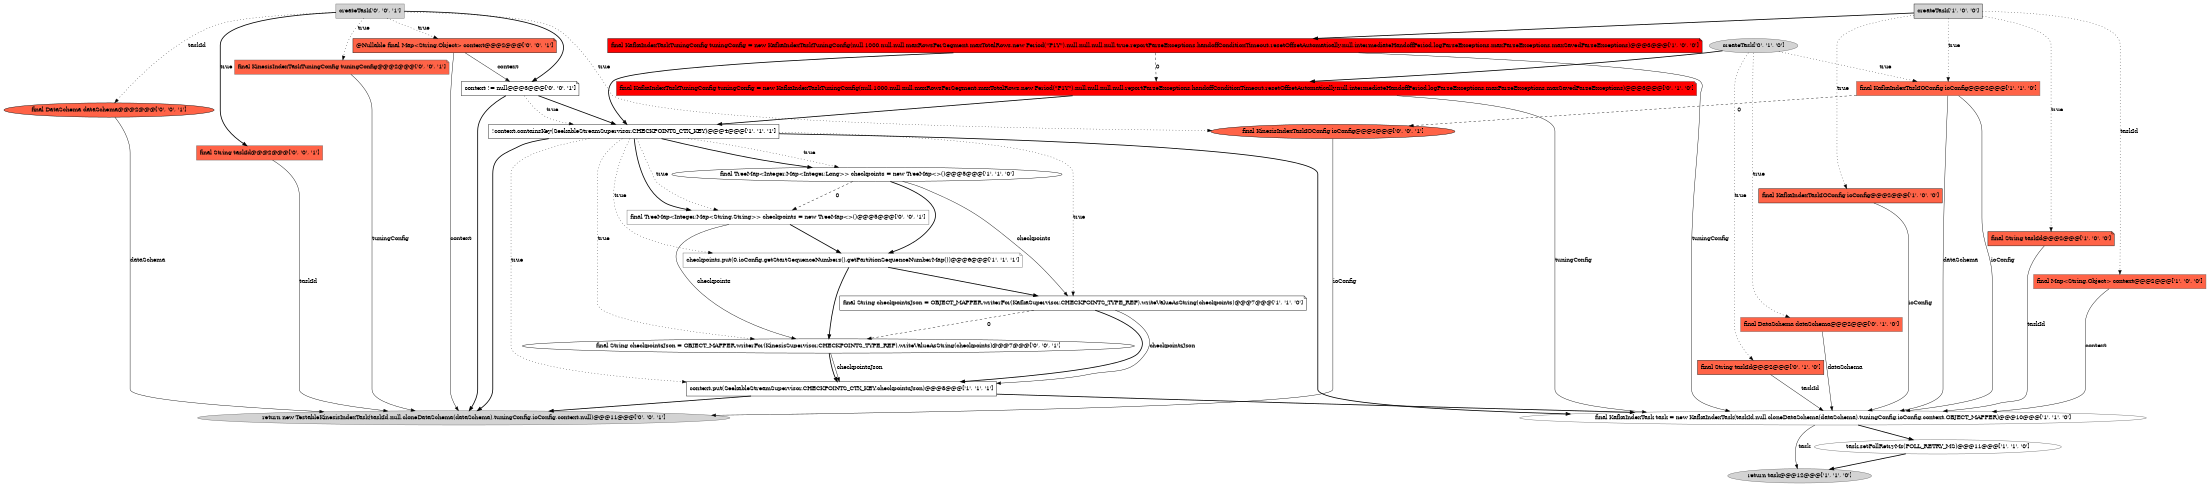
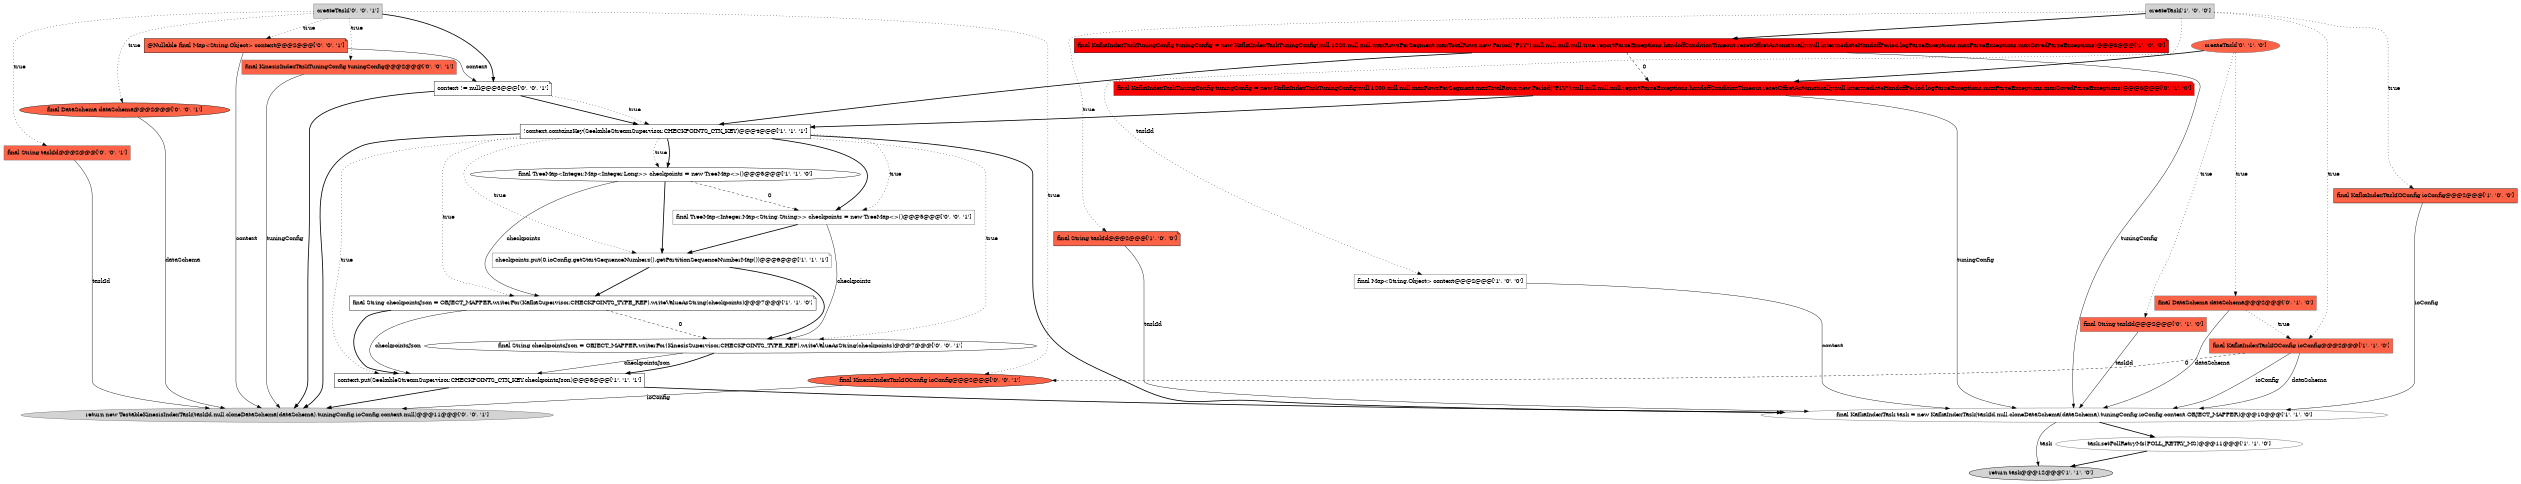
node "createTask['1', '0', '0']": color black -> gray40
edge "createTask['0', '0', '1']" -> "final String taskId@@@2@@@['0', '0', '1']": style bold -> dotted
edge "createTask['0', '0', '1']" -> "final DataSchema dataSchema@@@2@@@['0', '0', '1']": label "taskId" -> "true"
node "createTask['0', '1', '0']": fillcolor lightgray -> tomato
edge "createTask['0', '1', '0']" -> "final KafkaIndexTaskIOConfig ioConfig@@@2@@@['1', '1', '0']": now "final DataSchema dataSchema@@@2@@@['0', '1', '0']" -> "final KafkaIndexTaskIOConfig ioConfig@@@2@@@['1', '1', '0']"
node "final Map<String,Object> context@@@2@@@['1', '0', '0']": fillcolor tomato -> white
node "final String taskId@@@2@@@['0', '1', '0']": color black -> gray40
node "return task@@@12@@@['1', '1', '0']": color gray40 -> black
